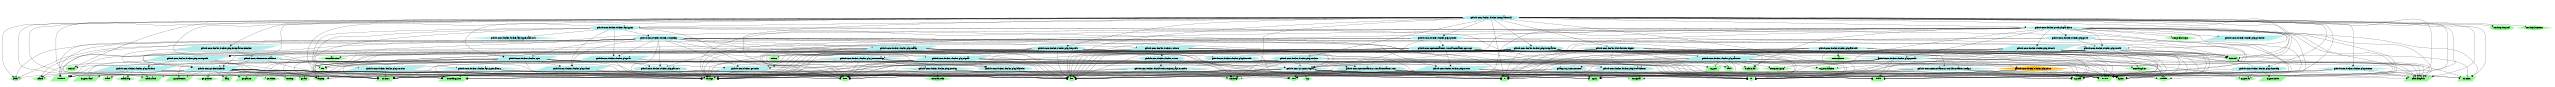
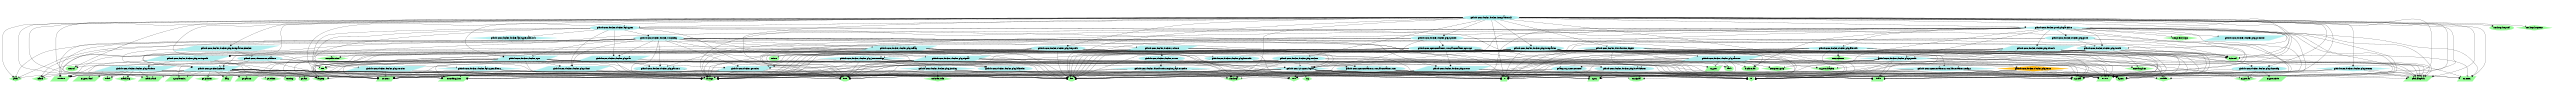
edge "github.com/docker/pools/pkg/archive" -> "github.com/docker/docker/pkg/fileutils": added
edge "github.com/docker/docker/pkg/tlsconfig" -> "io/ioutil": reversed
